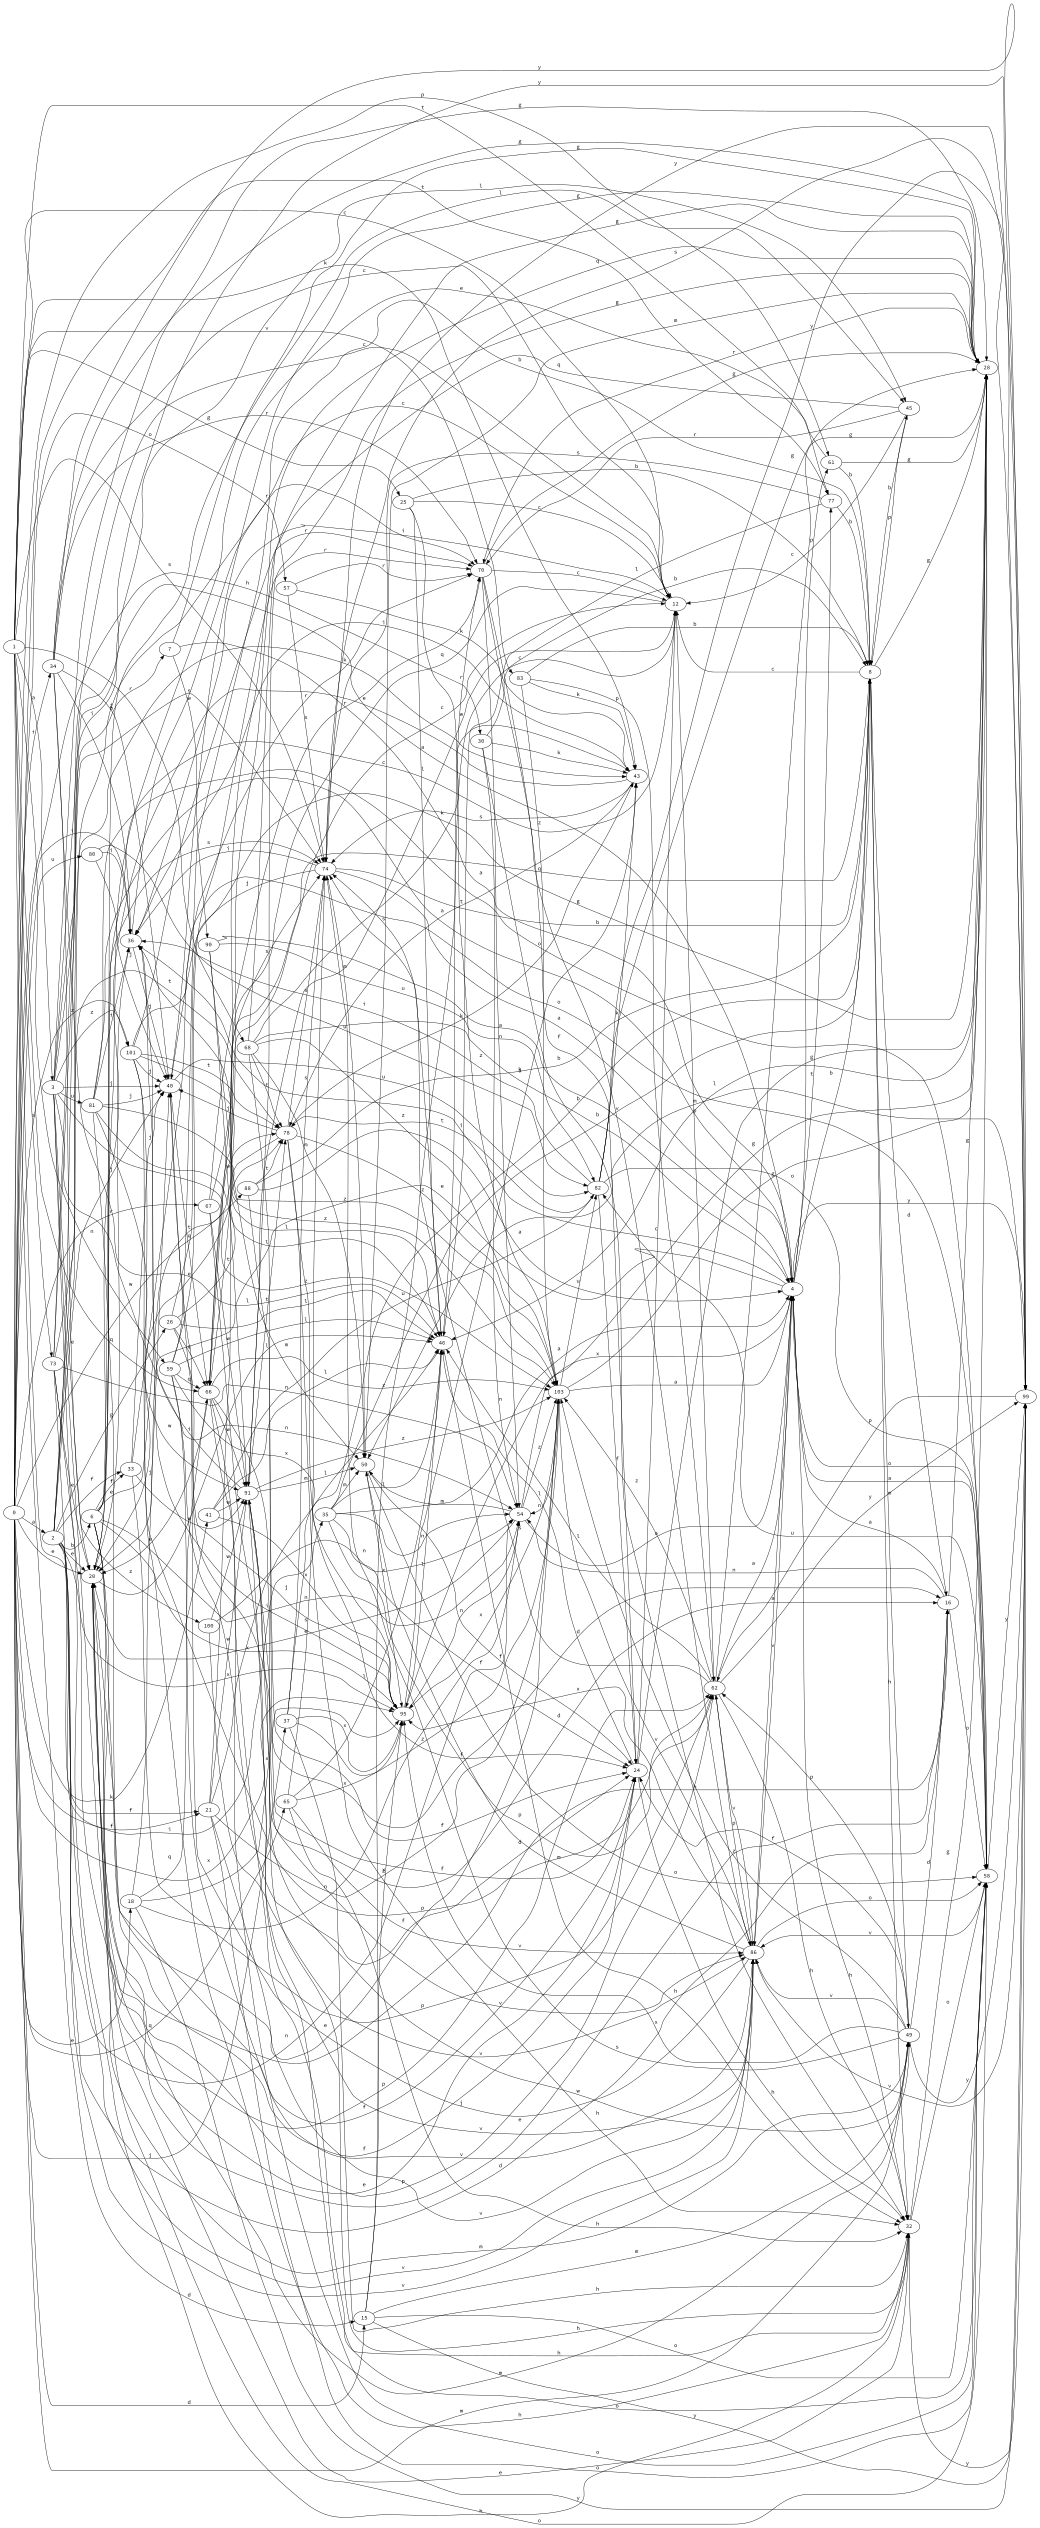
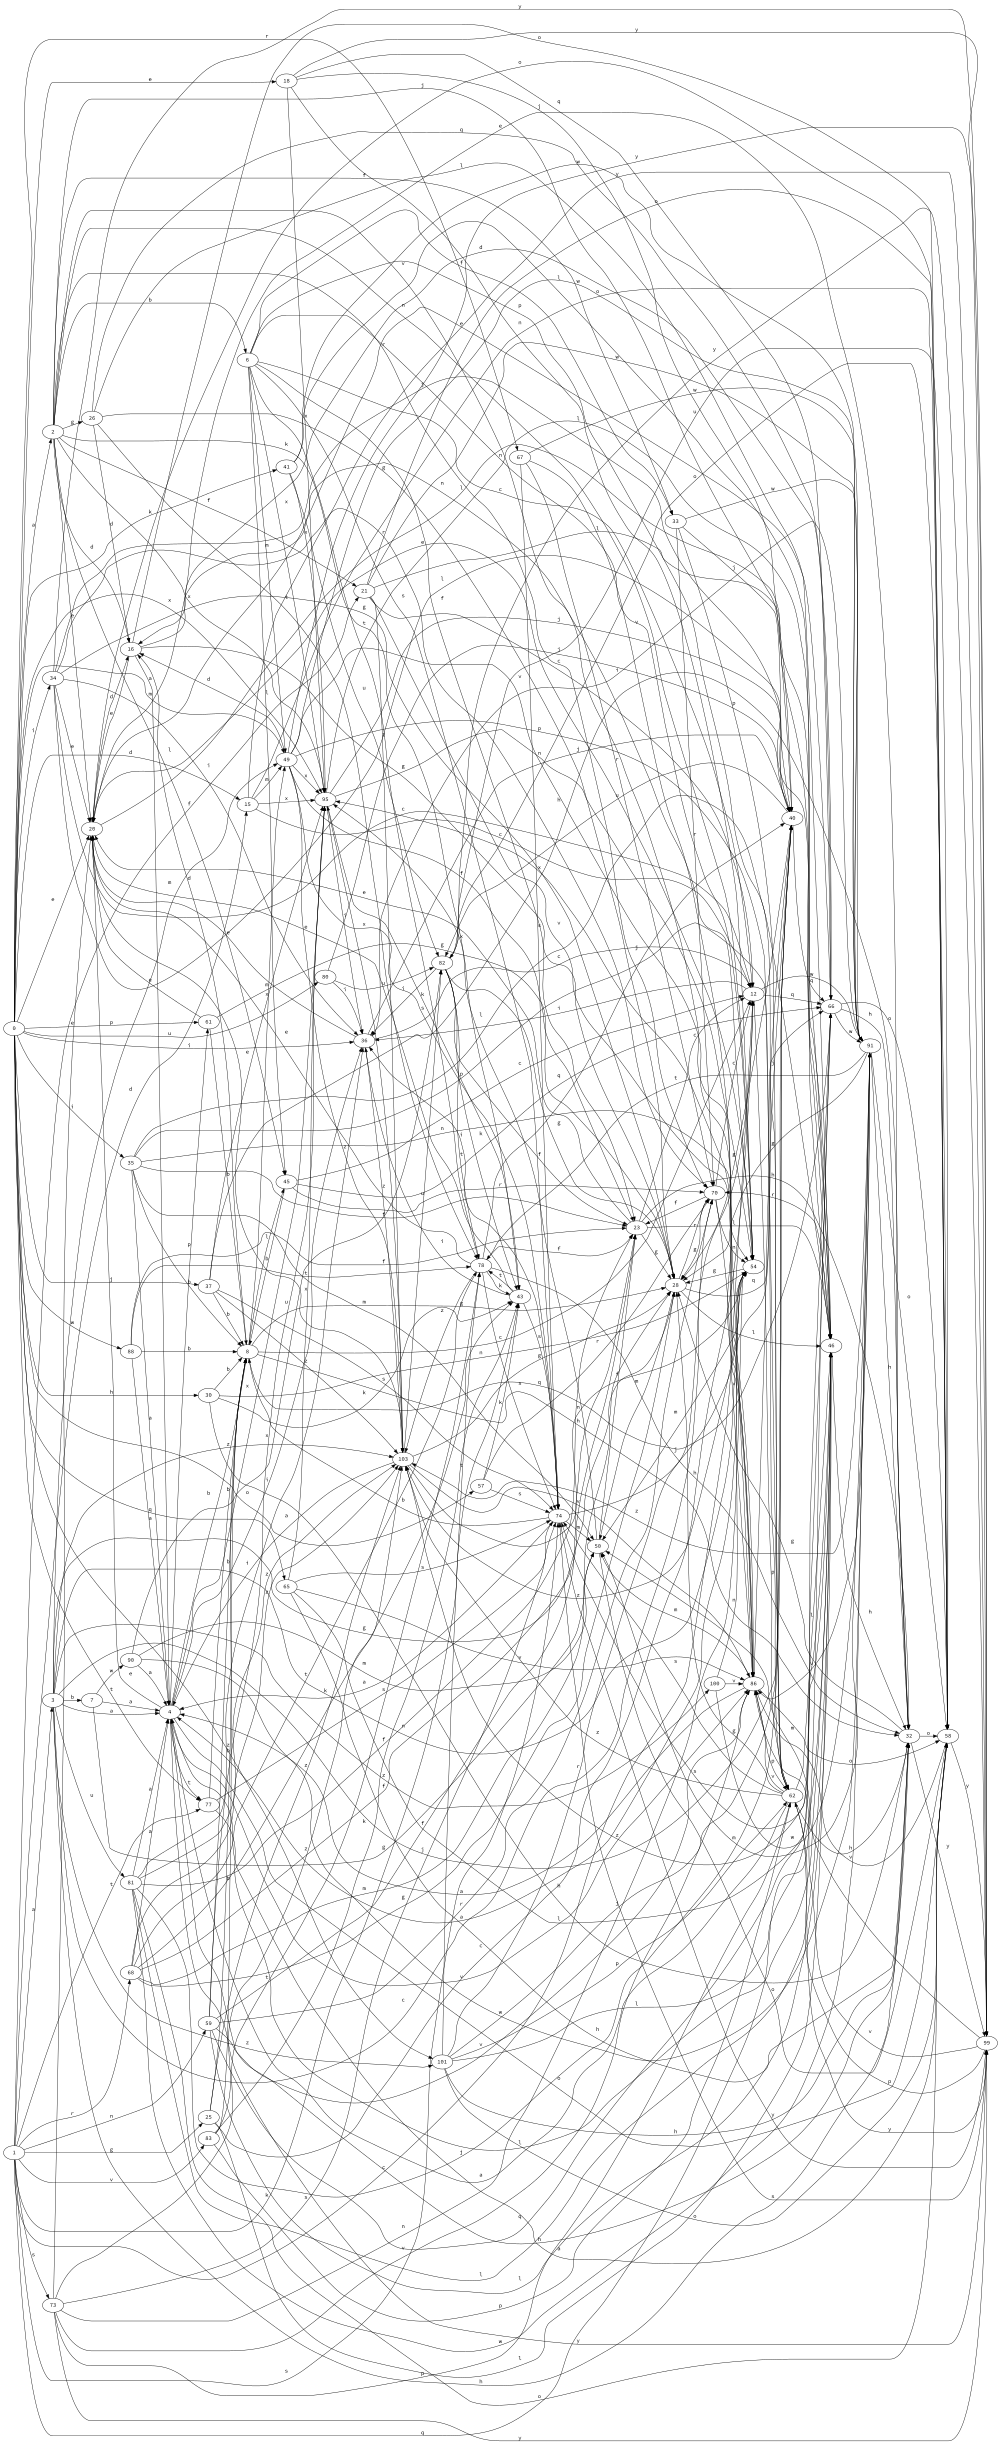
edge "8" -> "45": label "p" -> "l"
edge "20" -> "36": reversed
node "24": label "24" -> "23"
